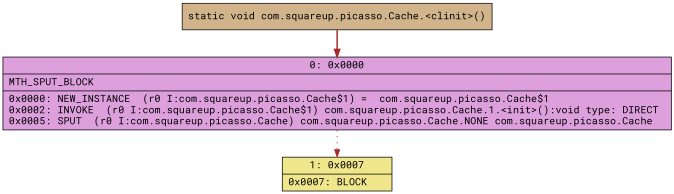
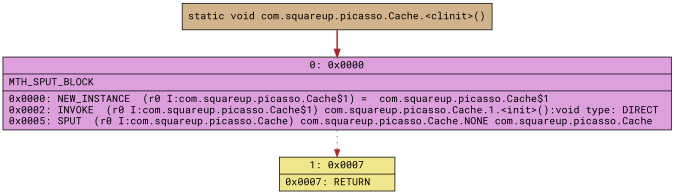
node "1: 0x0007": text "0x0007: BLOCK" -> "0x0007: RETURN"
